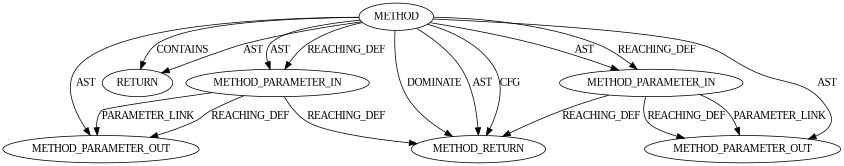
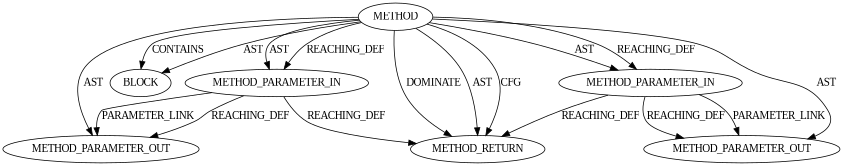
node "RETURN": label "RETURN" -> "BLOCK"
